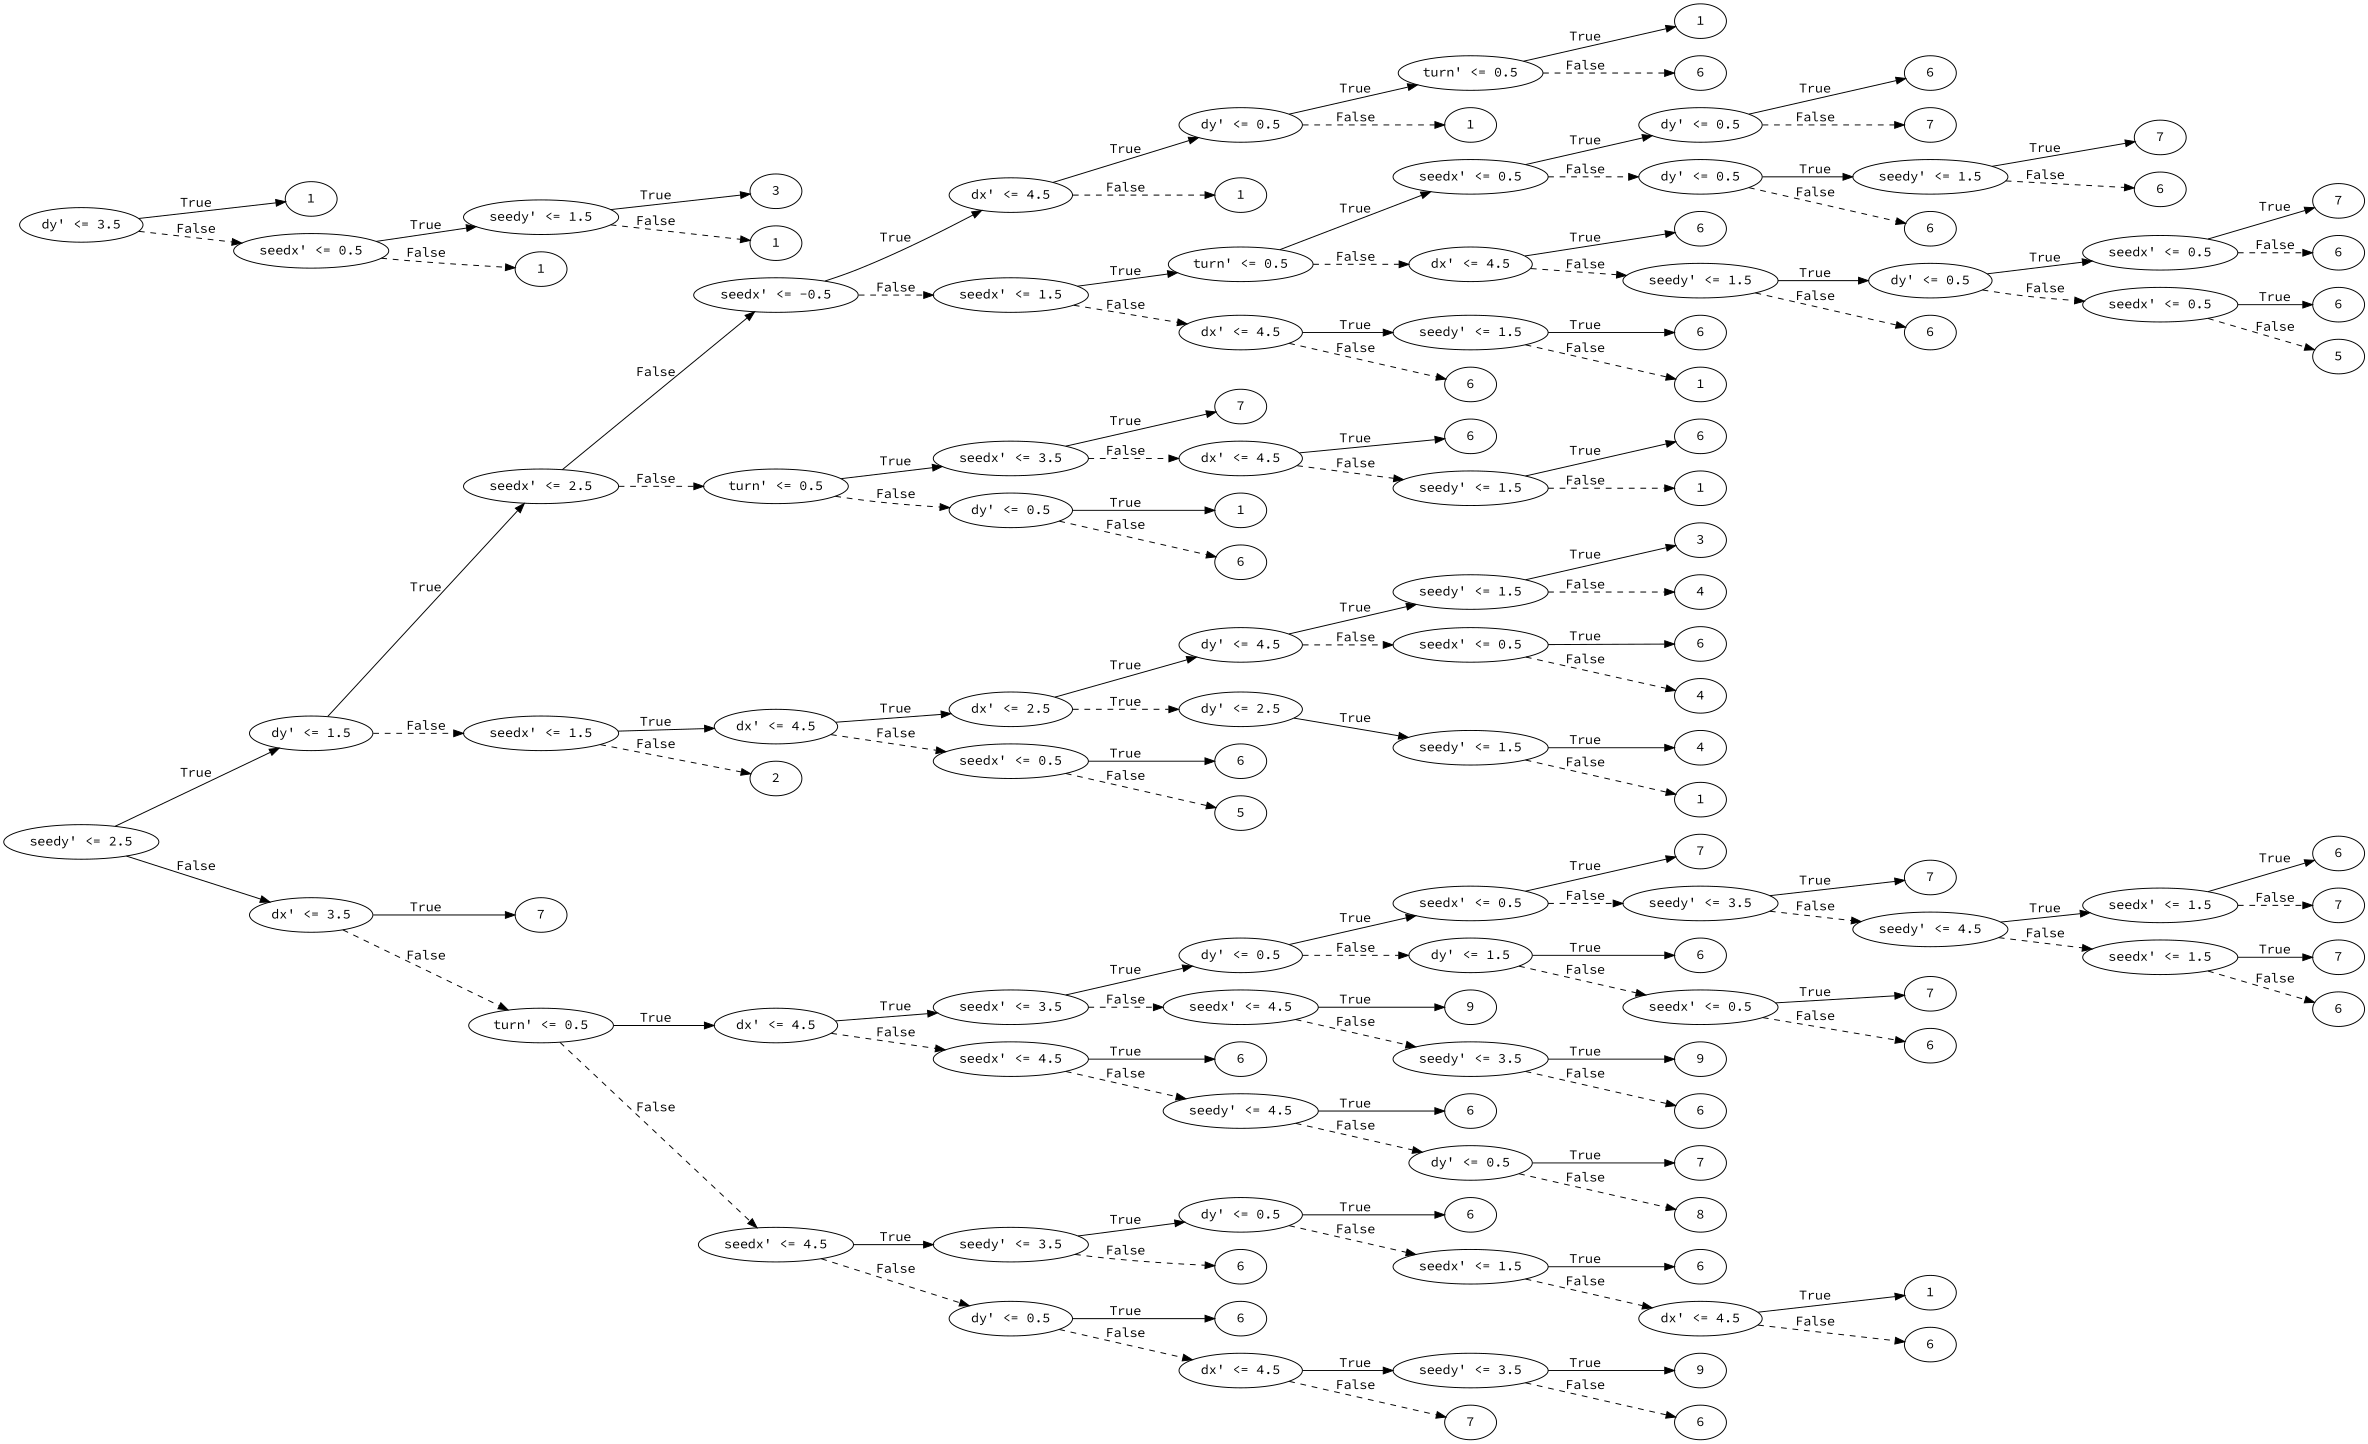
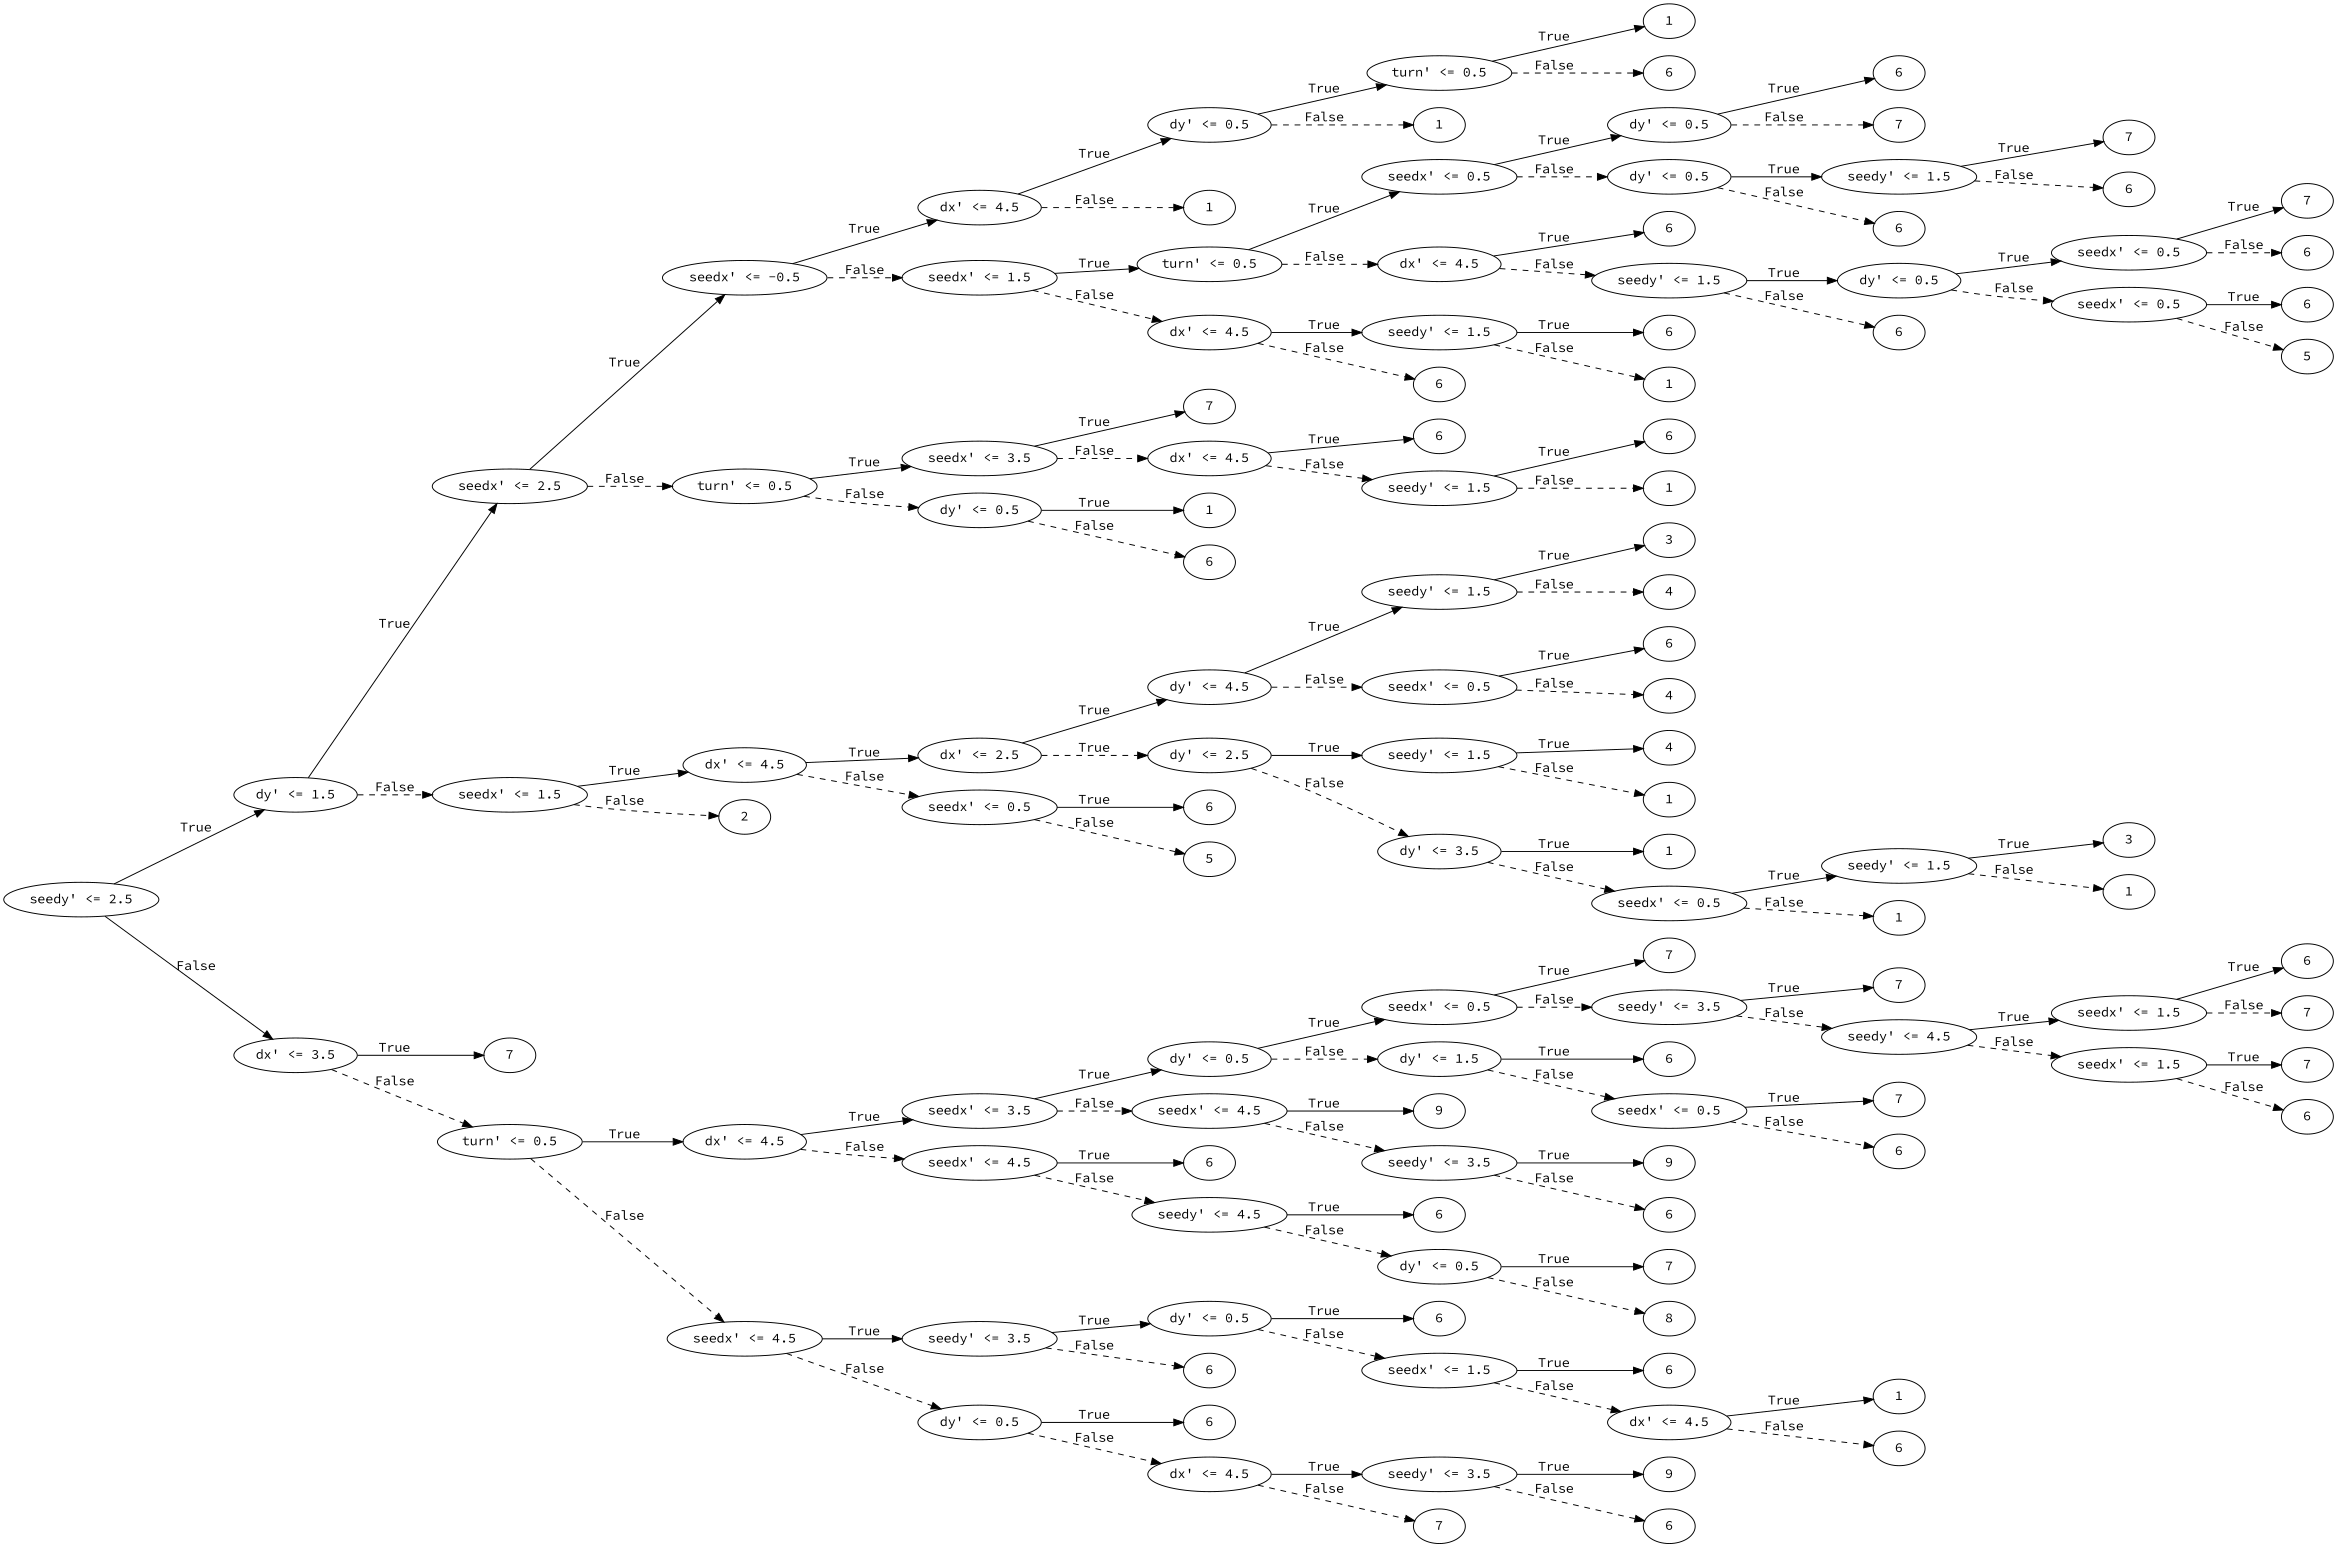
edge "seedx' <= 2.5" -> "seedx' <= -0.5": label "False" -> "True"
edge "dy' <= 2.5" -> "dy' <= 3.5": added, label "False"
